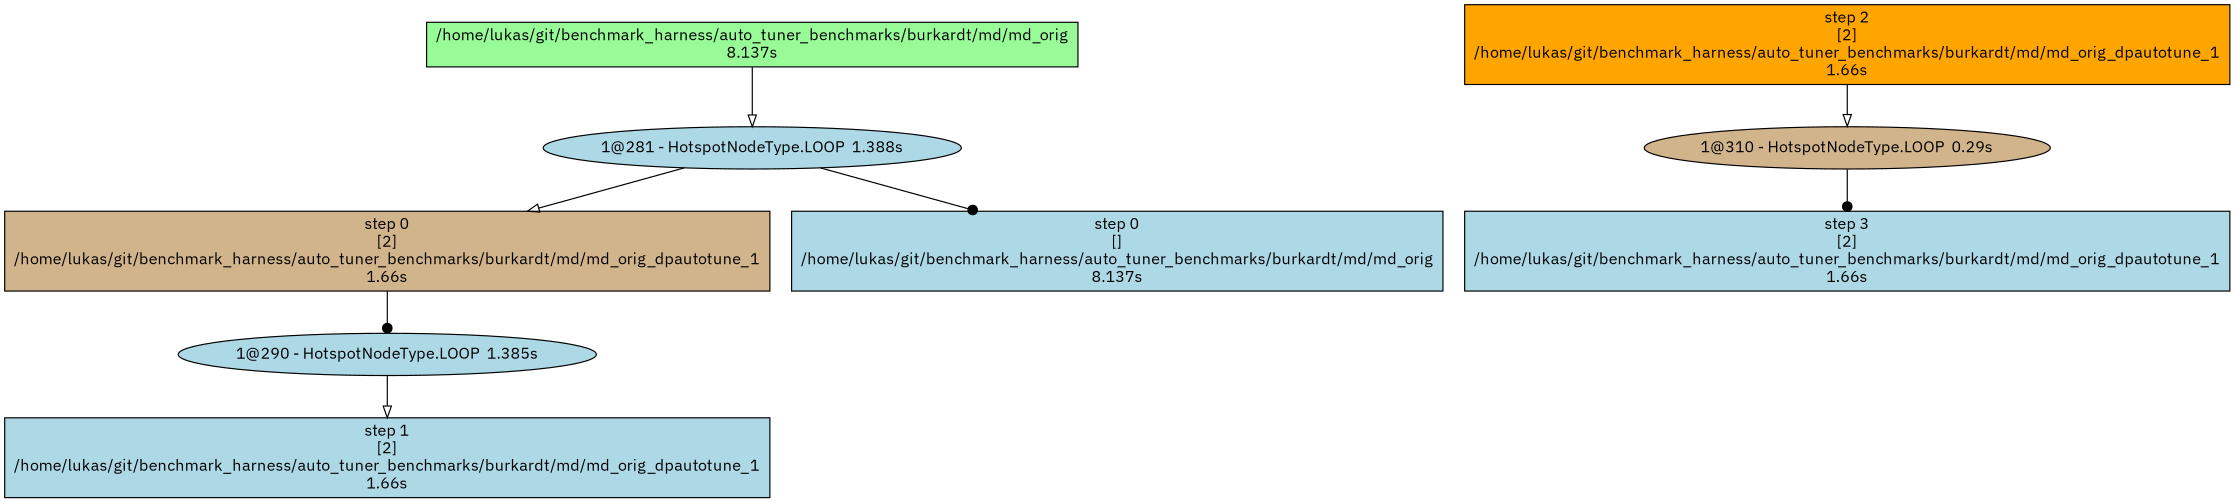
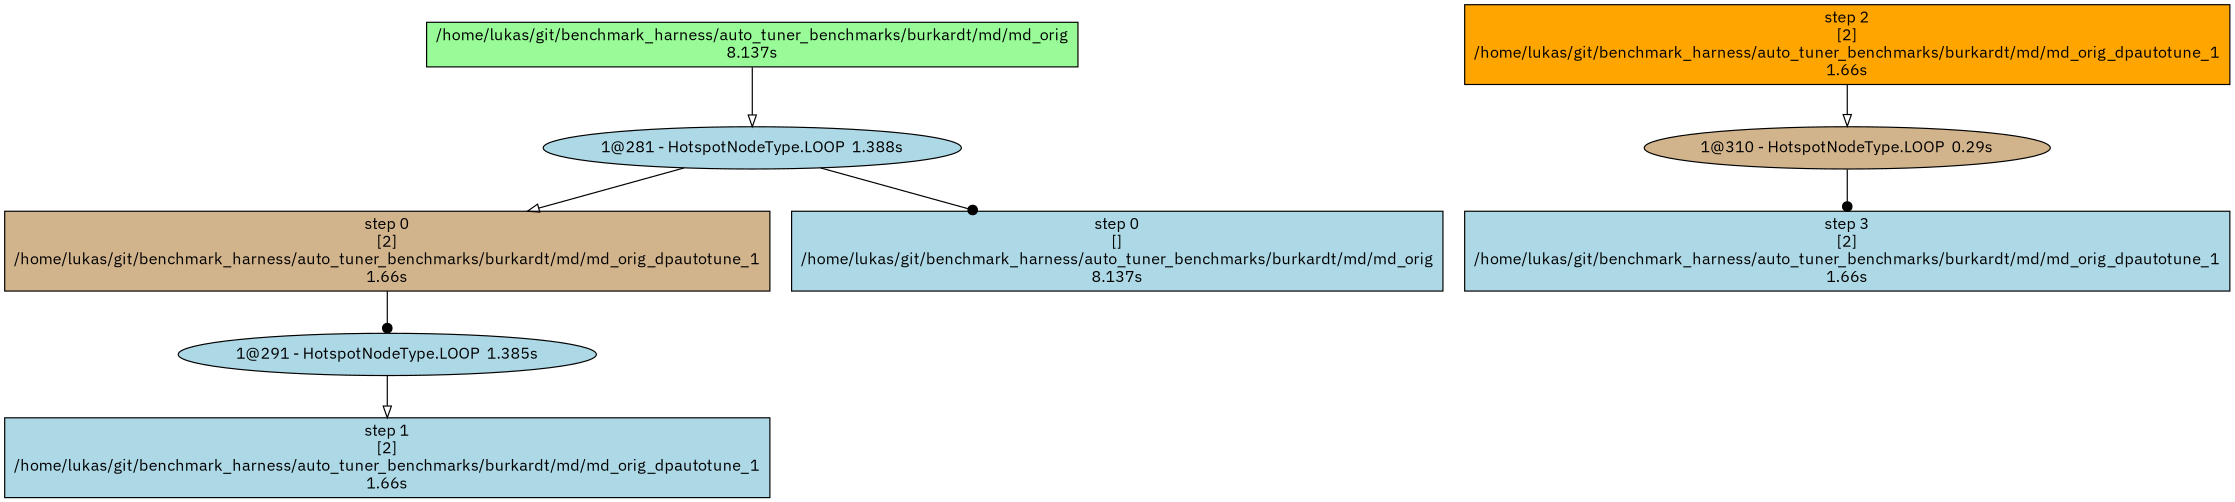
node "1@290 - HotspotNodeType.LOOP  1.385s": label "1@290 - HotspotNodeType.LOOP  1.385s" -> "1@291 - HotspotNodeType.LOOP  1.385s"
